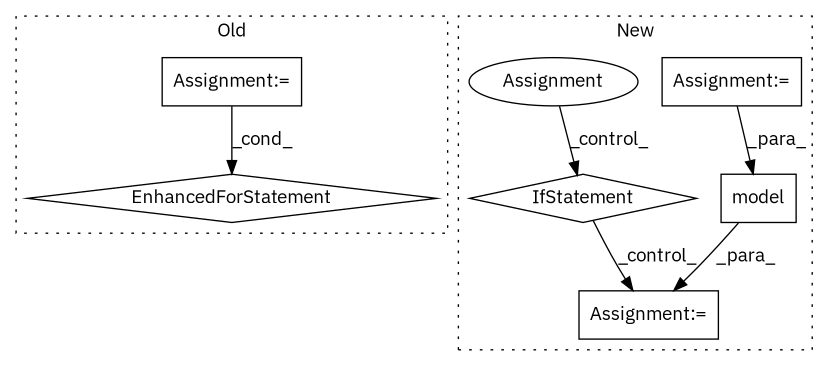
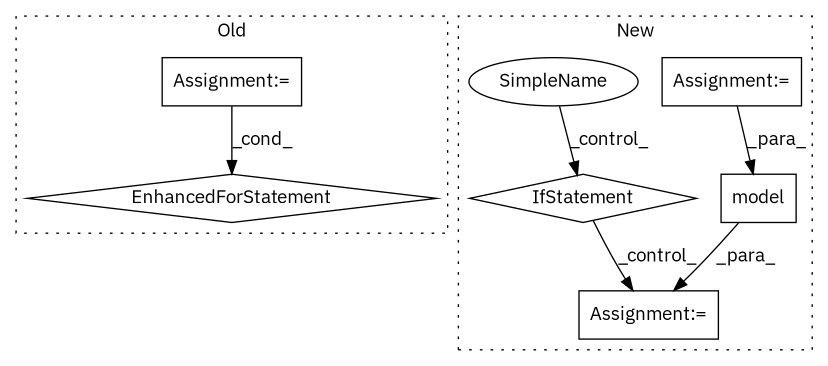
node "Assignment": label "Assignment" -> "SimpleName"
